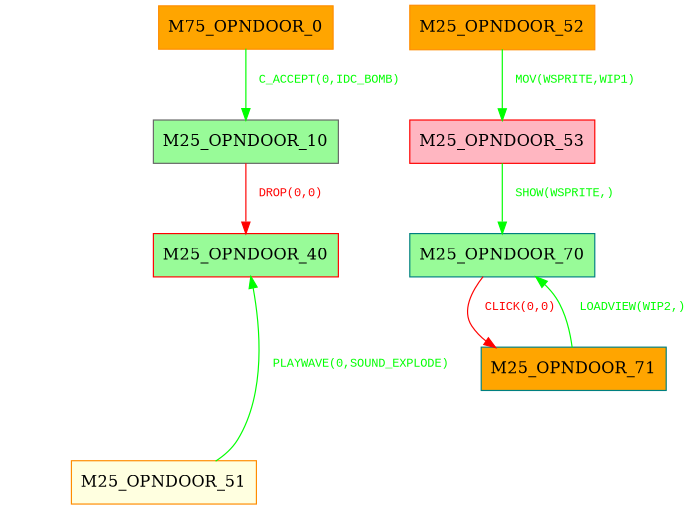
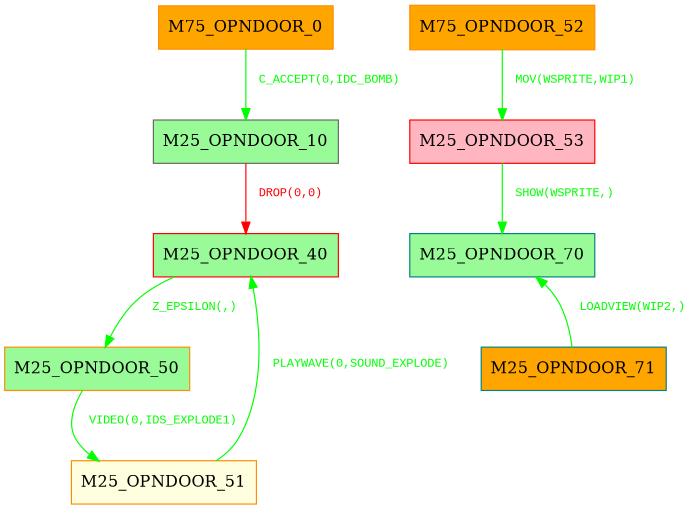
node "M25_OPNDOOR_52": label "M25_OPNDOOR_52" -> "M75_OPNDOOR_52"
edge "M25_OPNDOOR_70" -> "M25_OPNDOOR_71": removed, label "CLICK(0,0)"
node "M25_OPNDOOR_50": added
